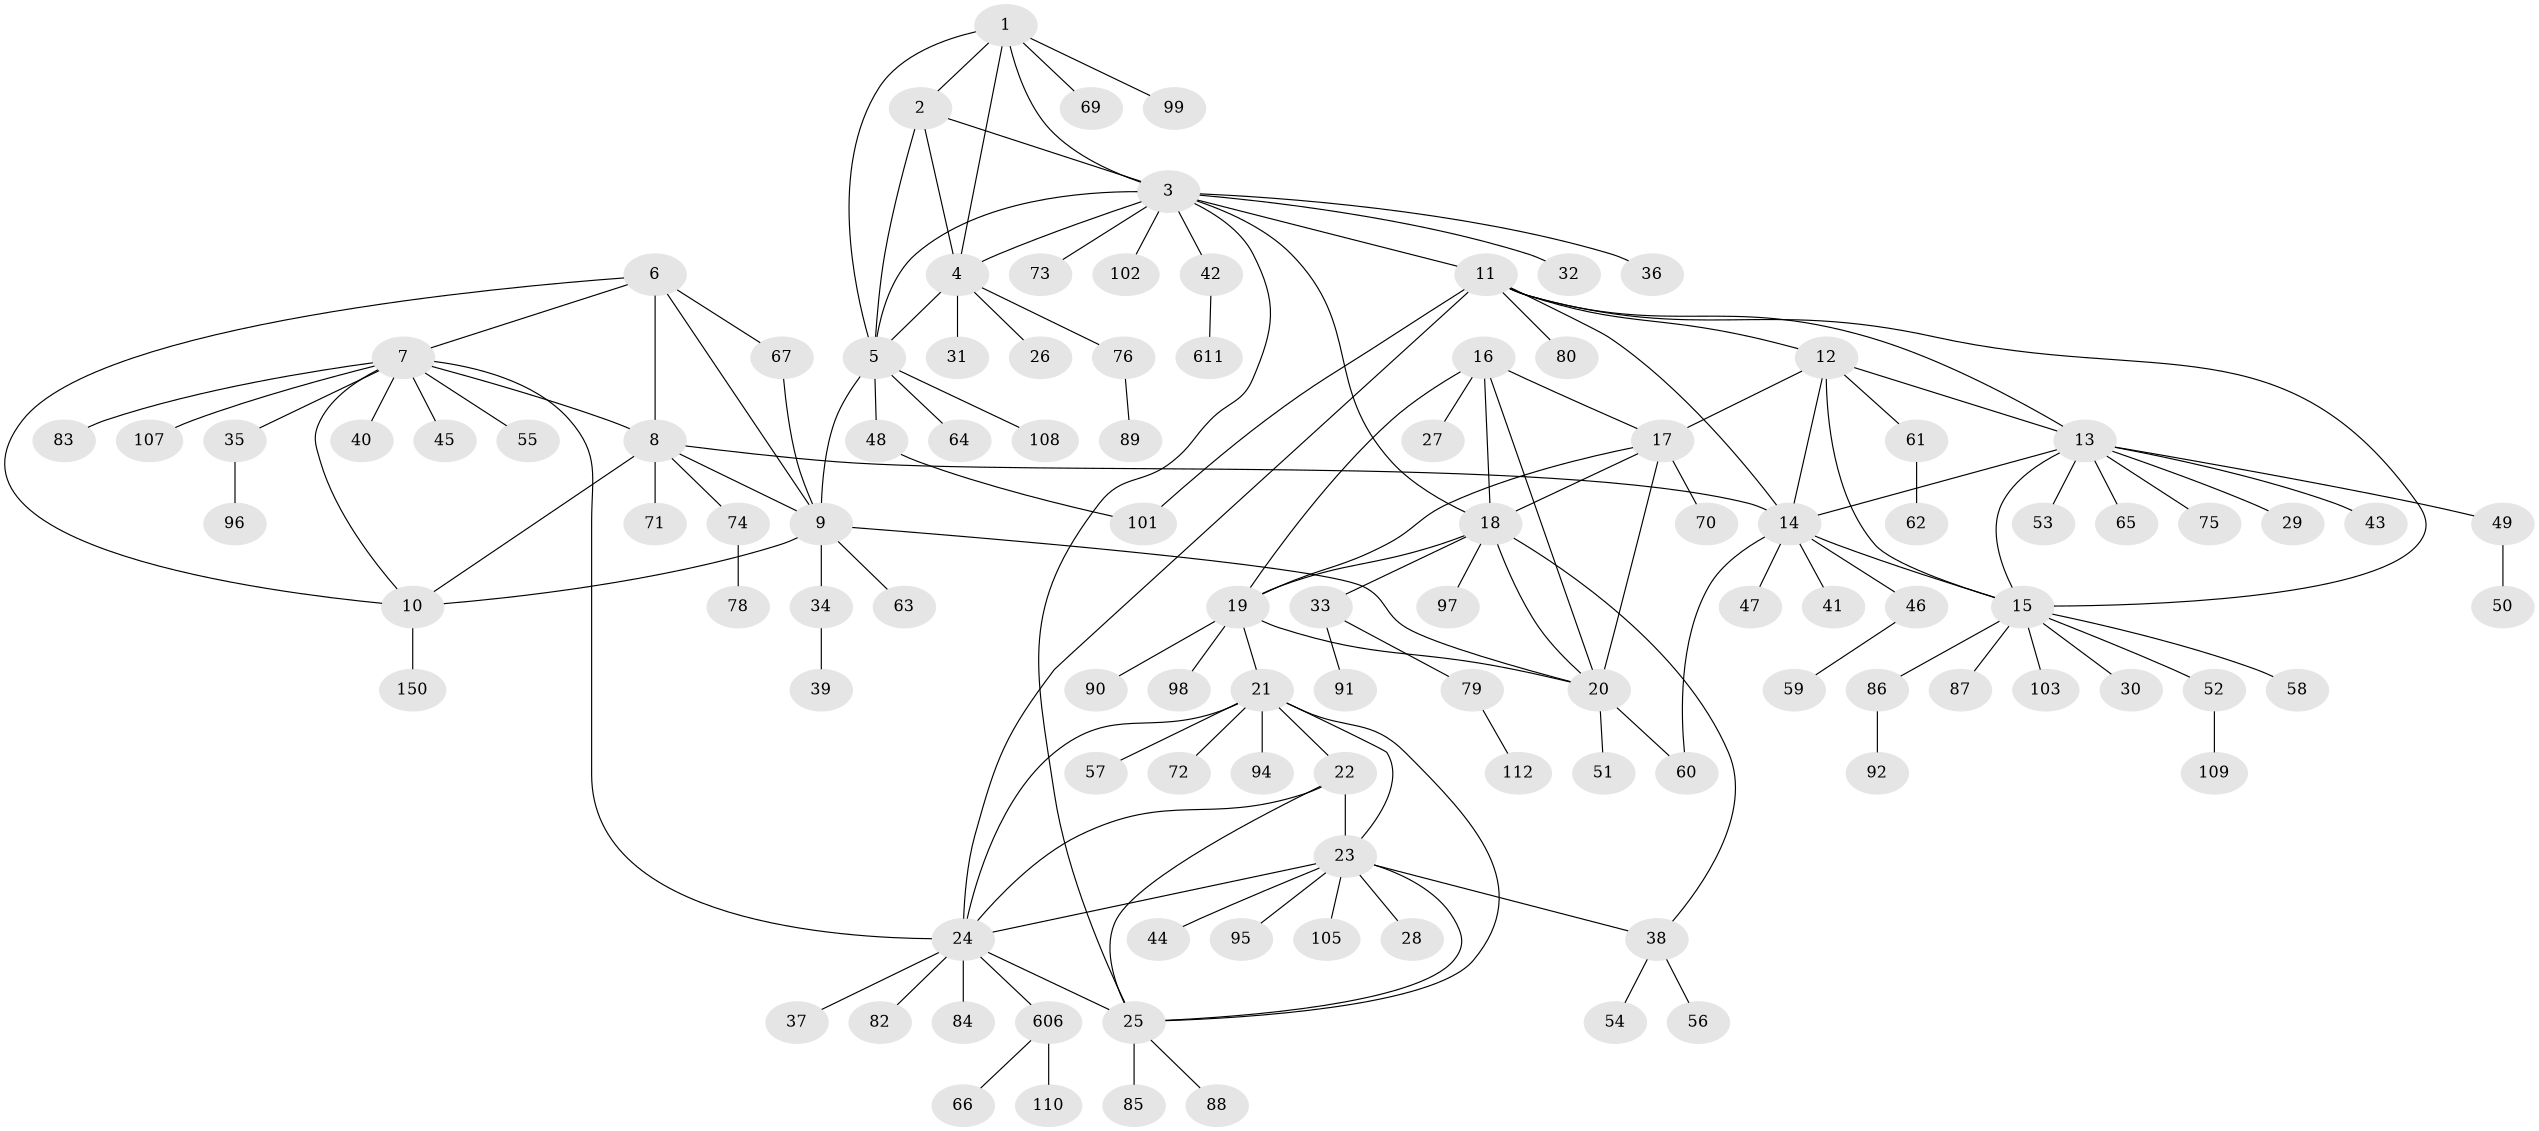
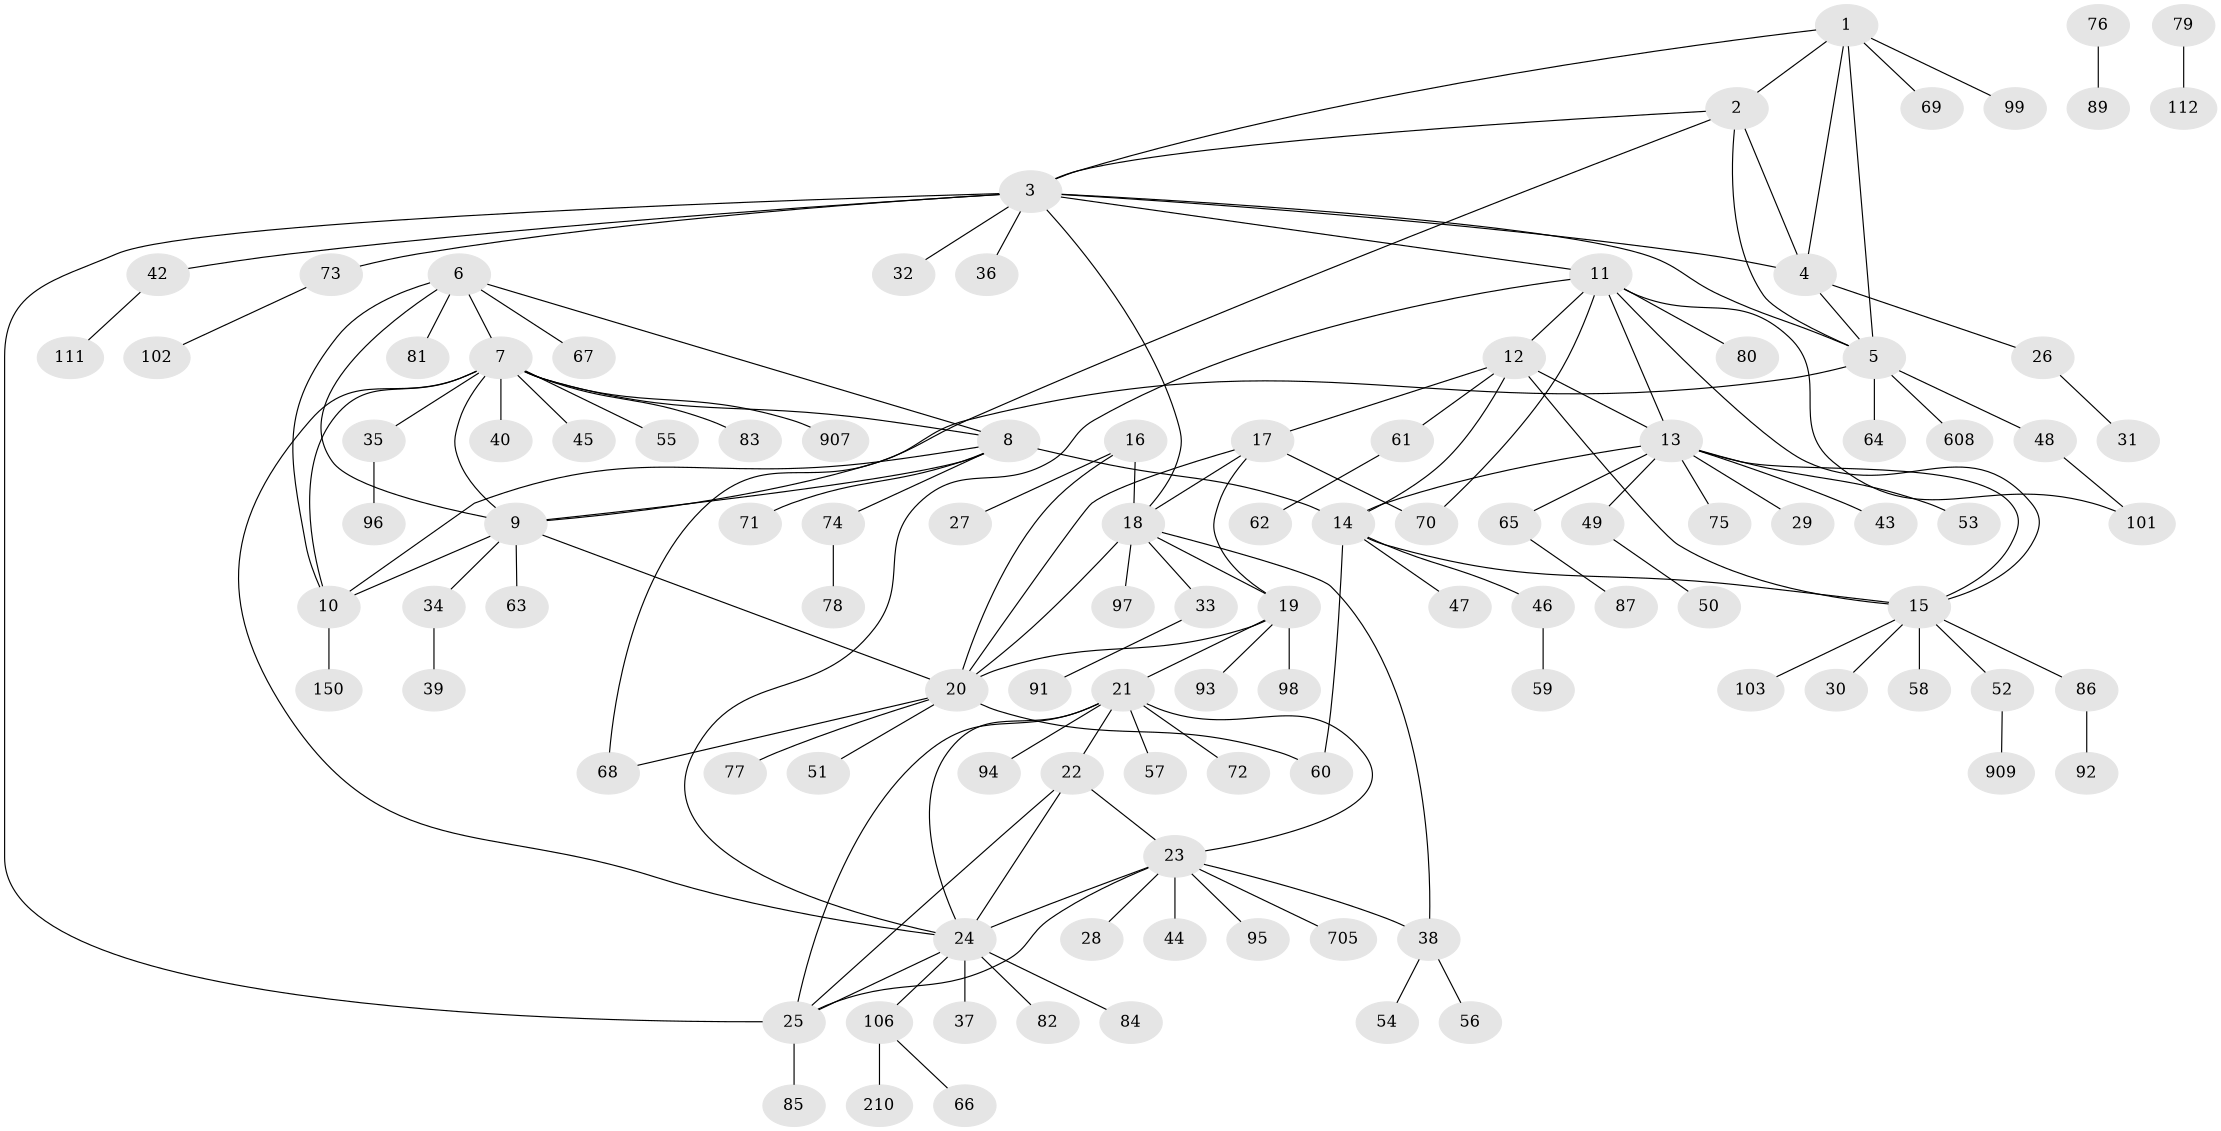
edge "3" -- "102": now "73" -- "102"
edge "4" -- "31": now "26" -- "31"
edge "4" -- "76": removed
node "81": added
node "611": label "611" -> "111"
edge "11" -- "14": now "11" -- "70"
edge "16" -- "17": removed
node "107": label "107" -> "907"
node "108": label "108" -> "608"
edge "67" -- "9": now "7" -- "9"
edge "16" -- "19": removed
node "41": removed
edge "33" -- "79": removed
edge "15" -- "87": now "65" -- "87"
node "90": label "90" -> "93"
node "68": added
node "77": added
node "109": label "109" -> "909"
node "105": label "105" -> "705"
node "606": label "606" -> "106"
node "110": label "110" -> "210"
node "88": removed
